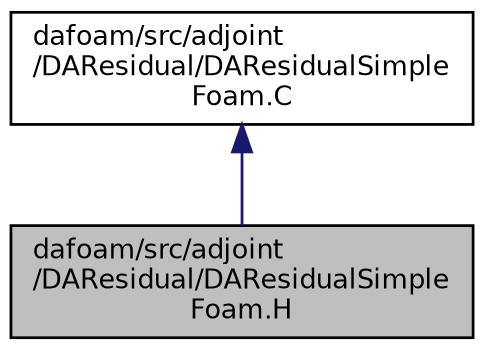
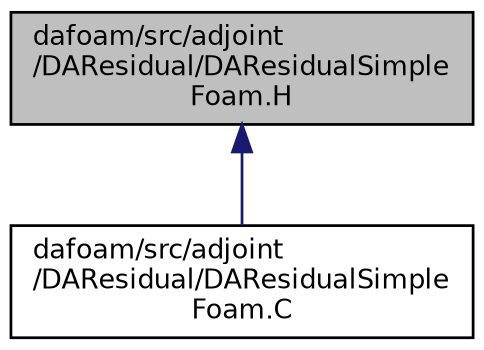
edge "dafoam/src/adjoint /DAResidual/DAResidualSimple Foam.H" -> "dafoam/src/adjoint /DAResidual/DAResidualSimple Foam.C": reversed
